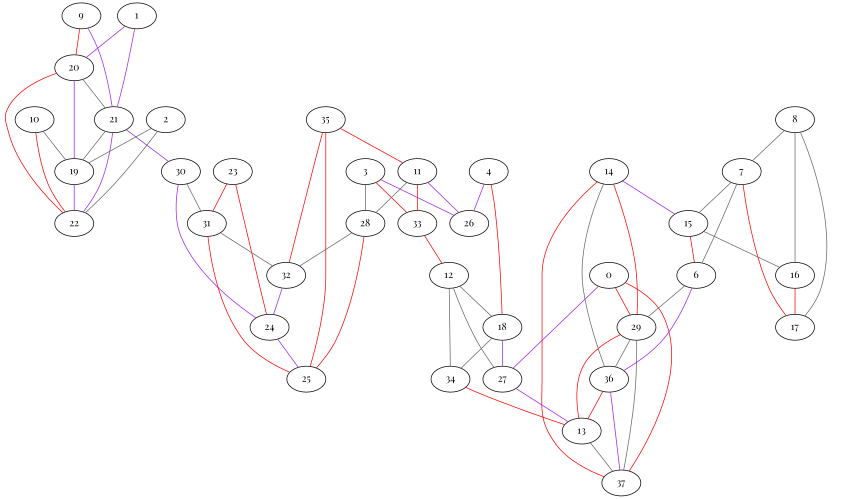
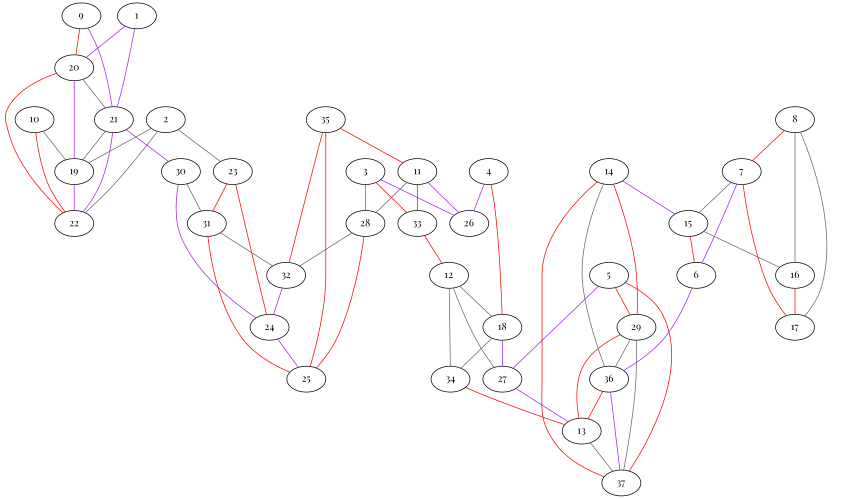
edge "2" -- "23": added
edge "8" -- "7": color gray40 -> red
edge "7" -- "6": color gray40 -> purple
node "0": label "0" -> "5"
edge "6" -- "29": removed
